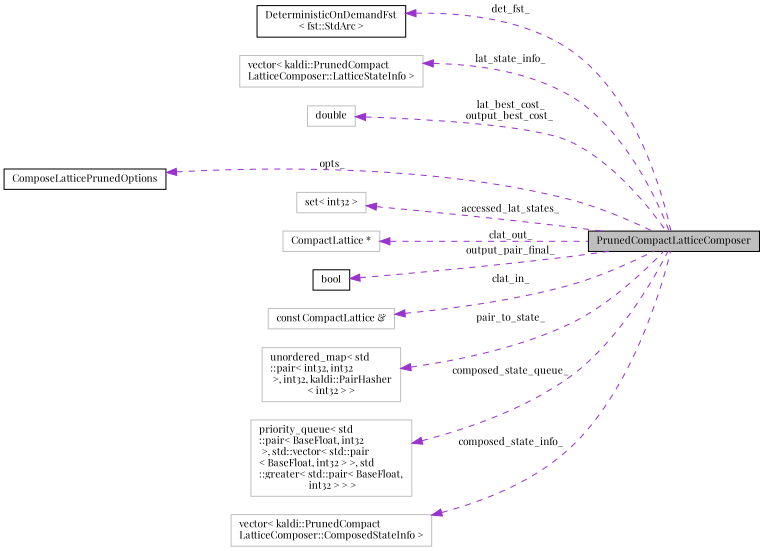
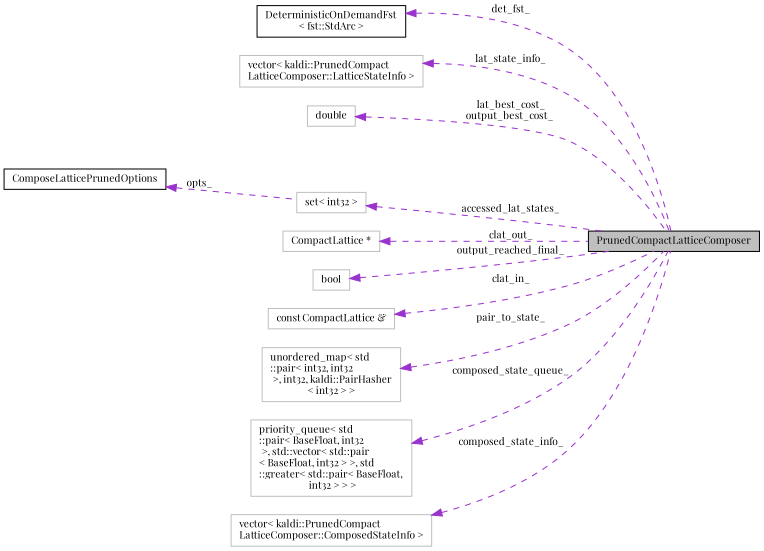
edge "PrunedCompactLatticeComposer" -> "ComposeLatticePrunedOptions": now "set< int32 >" -> "ComposeLatticePrunedOptions"
edge "PrunedCompactLatticeComposer" -> "bool": label " output_pair_final_" -> " output_reached_final_"
node "bool": color black -> grey75
